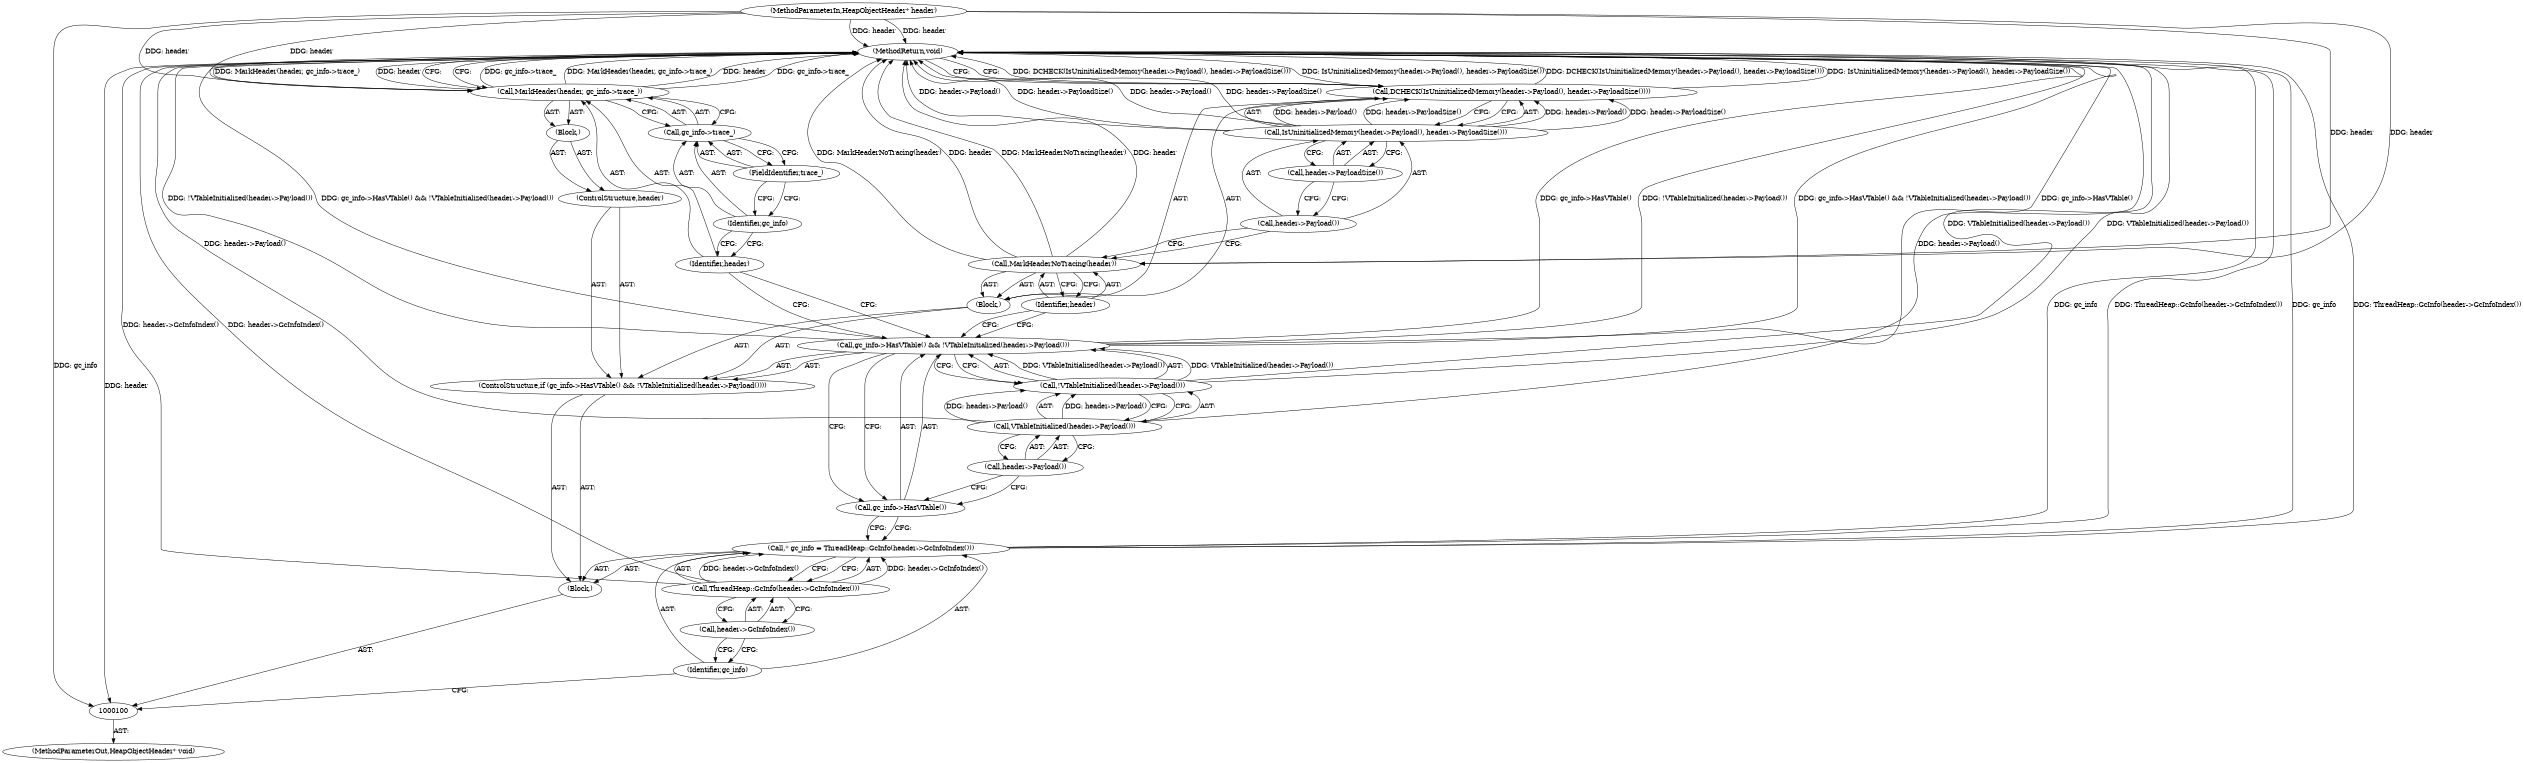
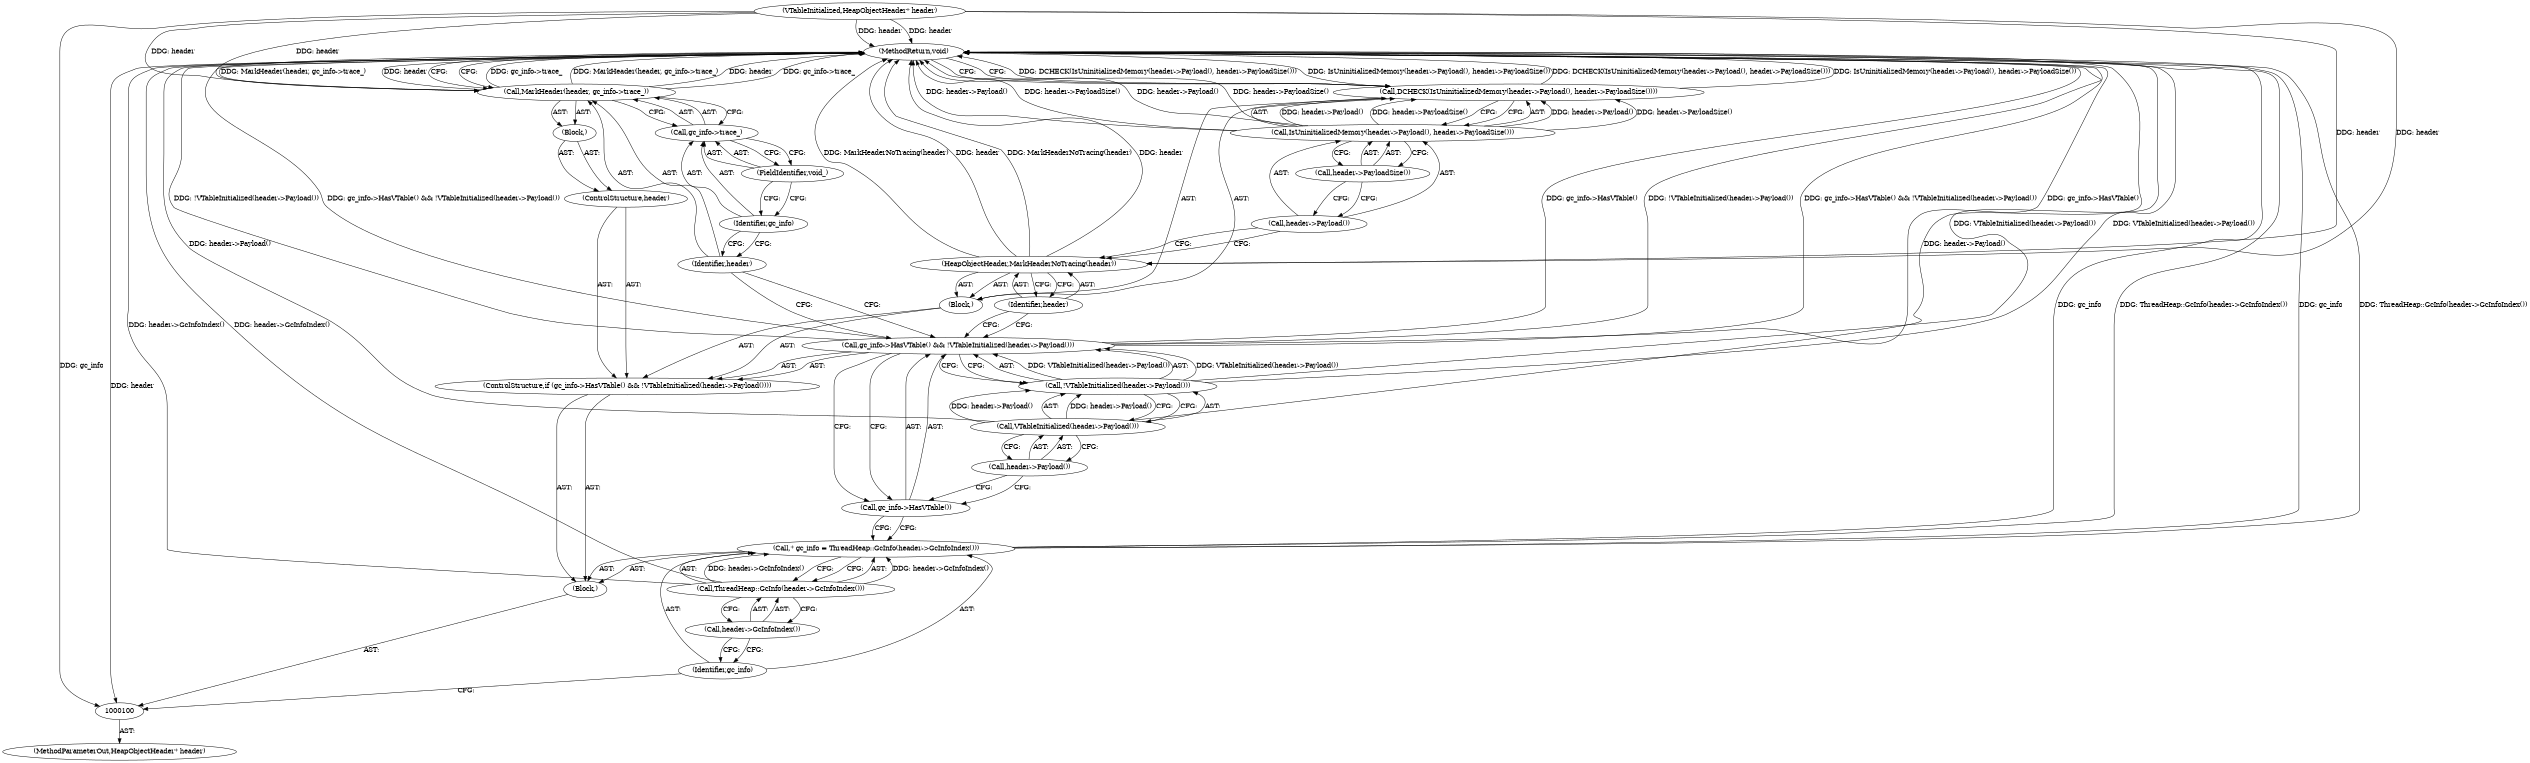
node "(MethodParameterIn,HeapObjectHeader* header)": label "(MethodParameterIn,HeapObjectHeader* header)" -> "(VTableInitialized,HeapObjectHeader* header)"
node "(FieldIdentifier,trace_)": label "(FieldIdentifier,trace_)" -> "(FieldIdentifier,void_)"
node "(Call,MarkHeaderNoTracing(header))": label "(Call,MarkHeaderNoTracing(header))" -> "(HeapObjectHeader,MarkHeaderNoTracing(header))"
node "(MethodParameterOut,HeapObjectHeader* void)": label "(MethodParameterOut,HeapObjectHeader* void)" -> "(MethodParameterOut,HeapObjectHeader* header)"
